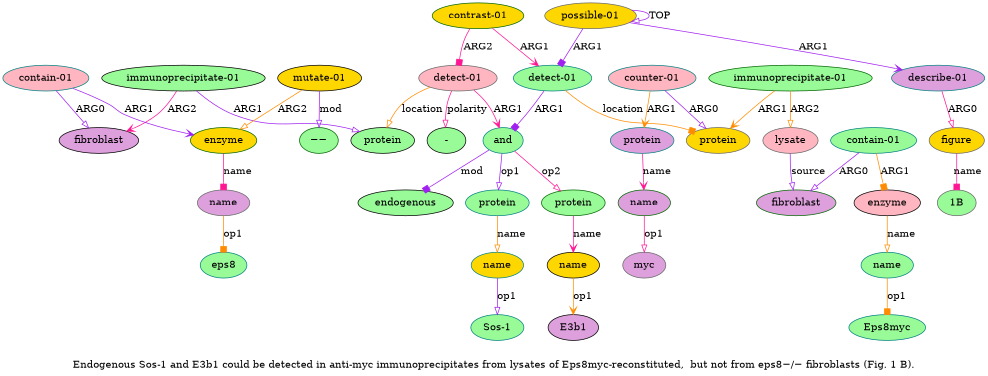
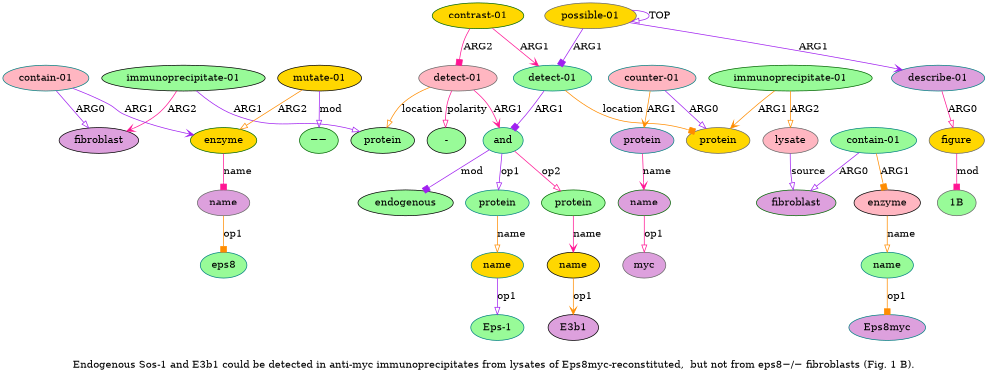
edge "figure" -> "1B": label "name" -> "mod"
node "Sos-1": label "Sos-1" -> "Eps-1"
node "Eps8myc": fillcolor palegreen -> plum
